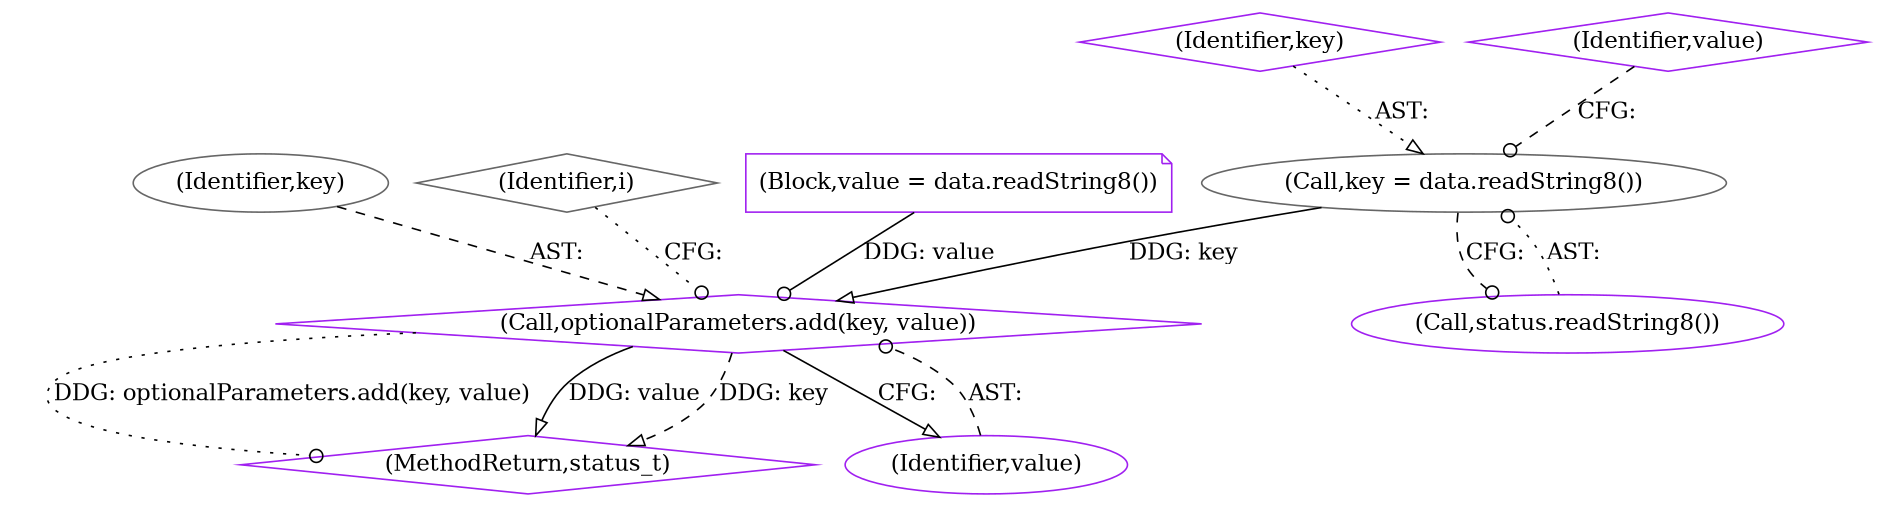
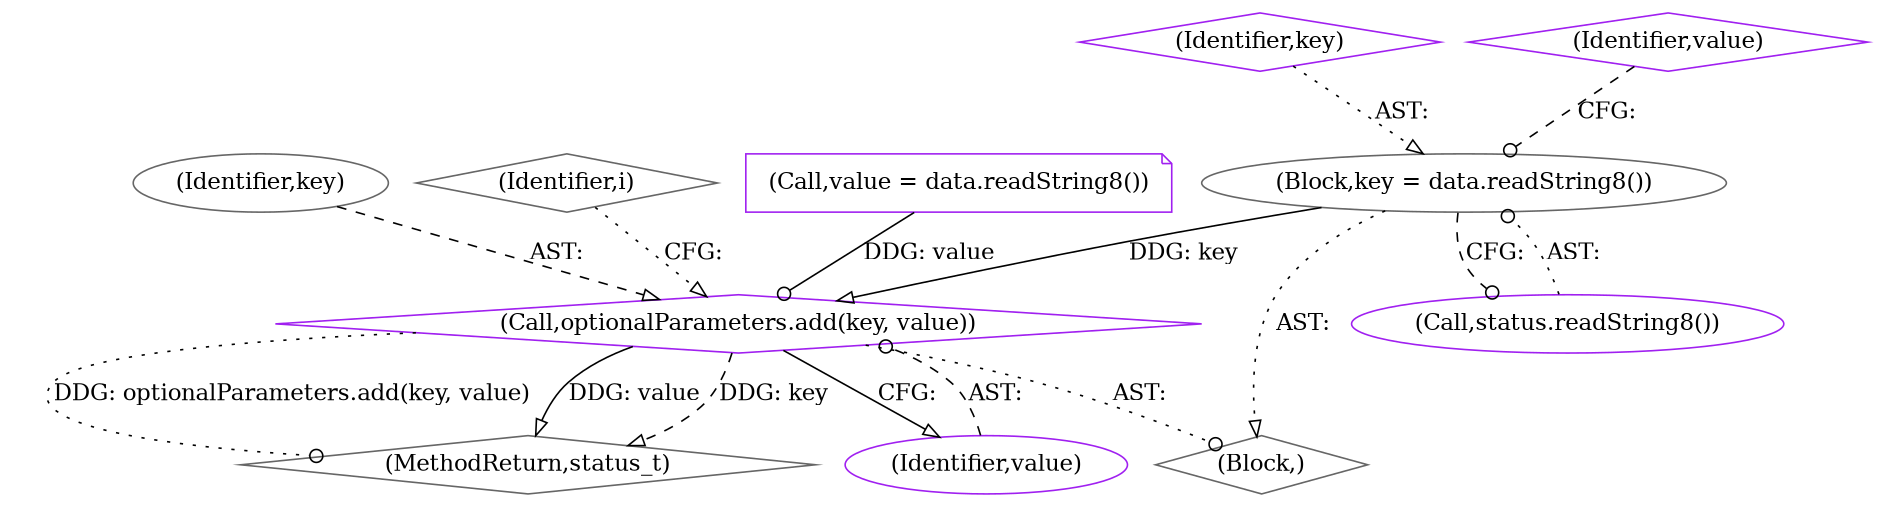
node "(Block,value = data.readString8())": label "(Block,value = data.readString8())" -> "(Call,value = data.readString8())"
node "(Call,key = data.readString8())": label "(Call,key = data.readString8())" -> "(Block,key = data.readString8())"
edge "(Identifier,i)" -> "(Call,optionalParameters.add(key, value))": arrowhead odot -> onormal
node "(MethodReturn,status_t)": color purple -> gray40
node "(Block,)": added
